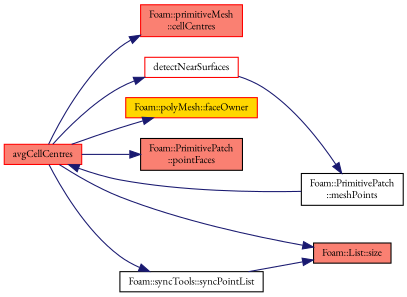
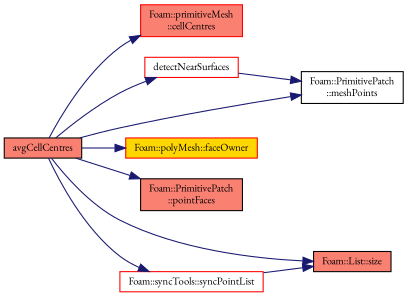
node "avgCellCentres": color red -> black
edge "Foam::PrimitivePatch ::meshPoints" -> "avgCellCentres": reversed
node "Foam::syncTools::syncPointList": color black -> red
